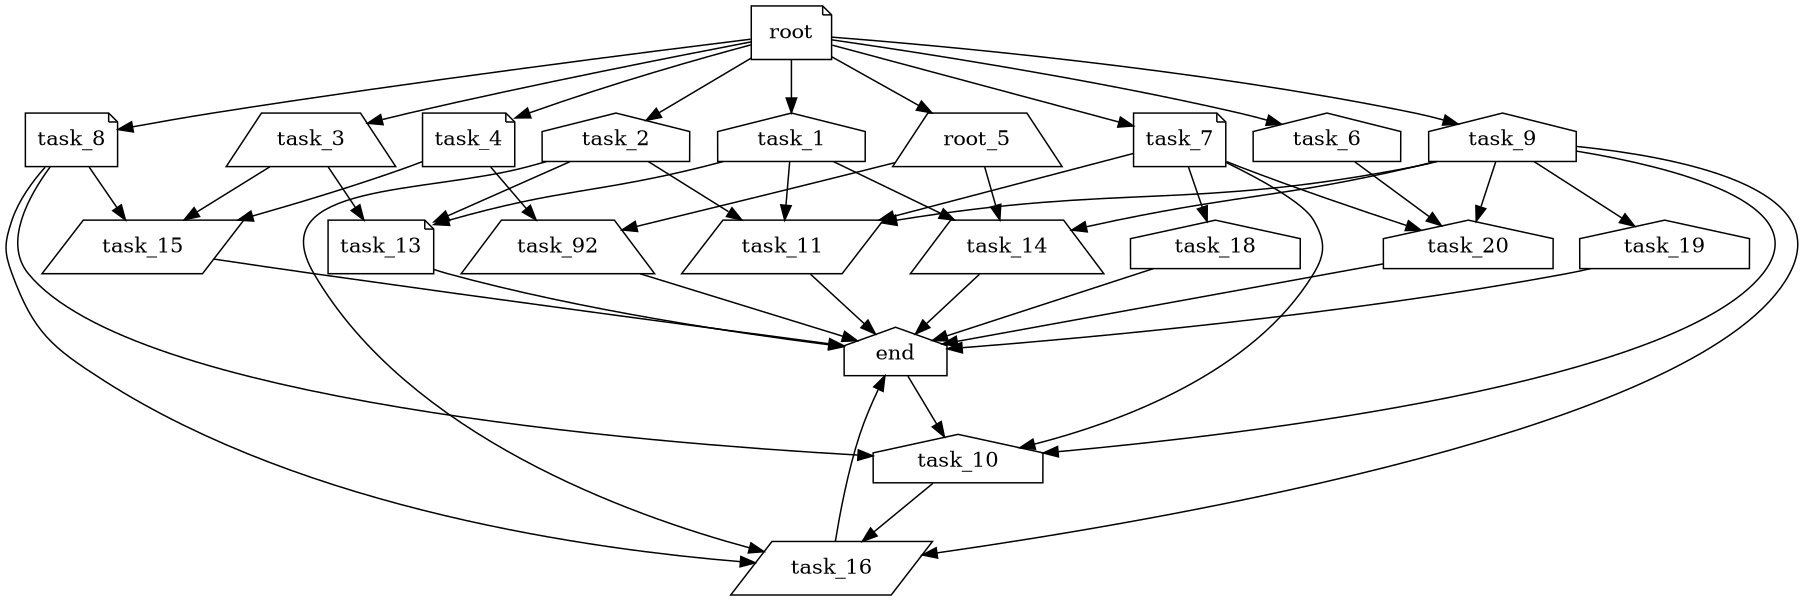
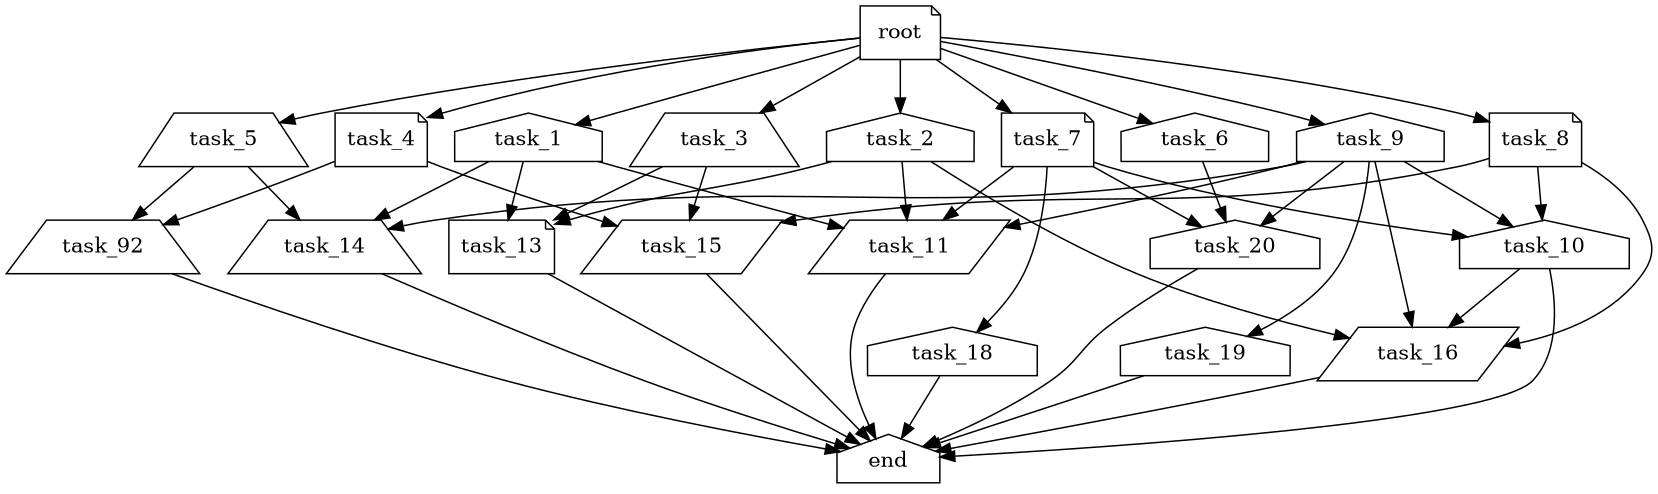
node "root_5": label "root_5" -> "task_5"
edge "end" -> "task_10": reversed
